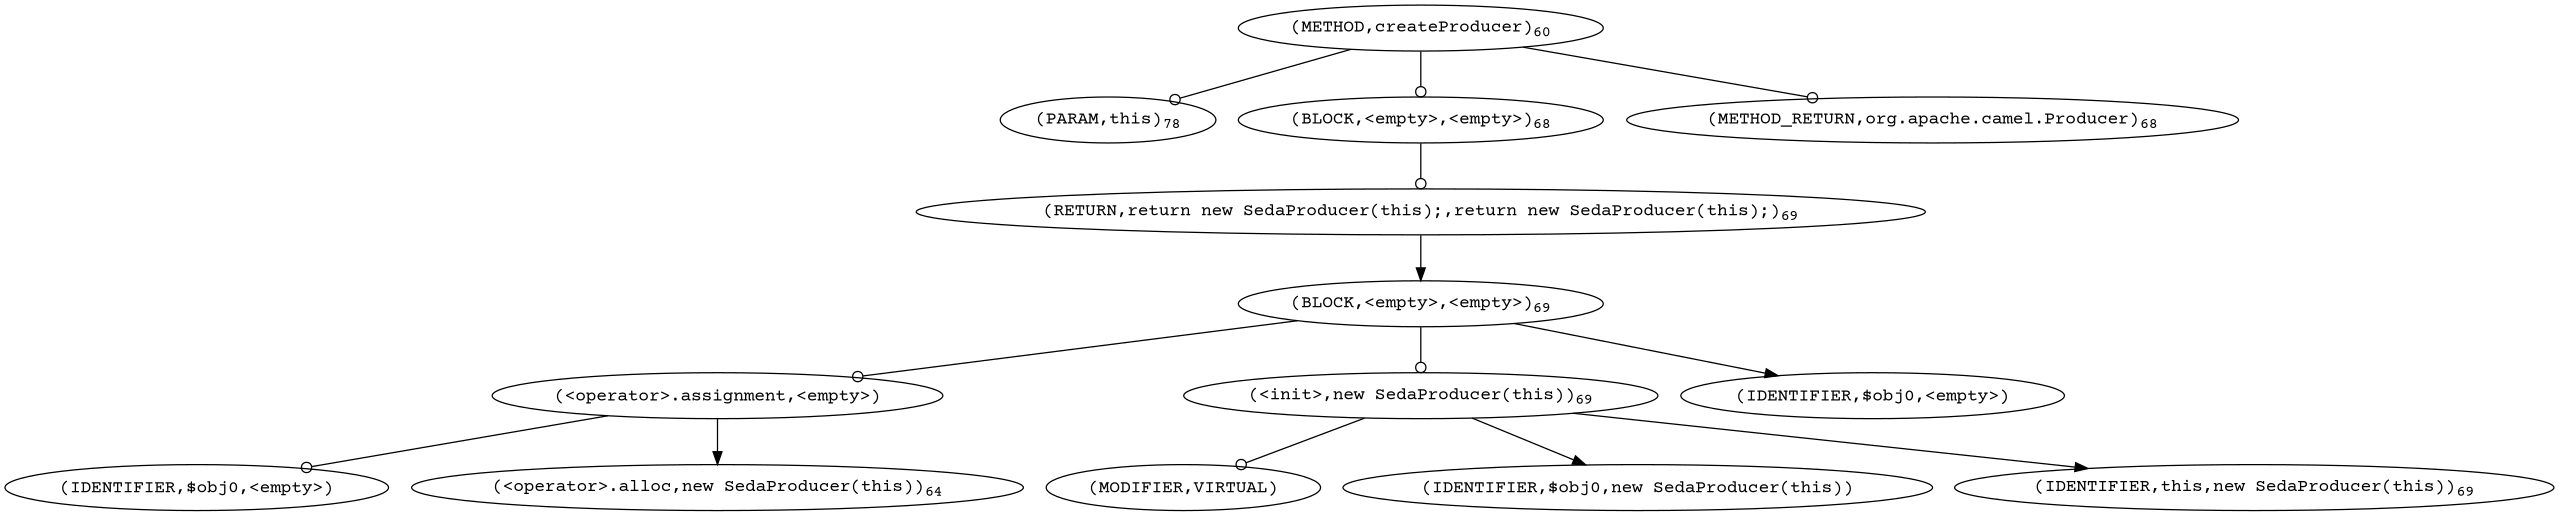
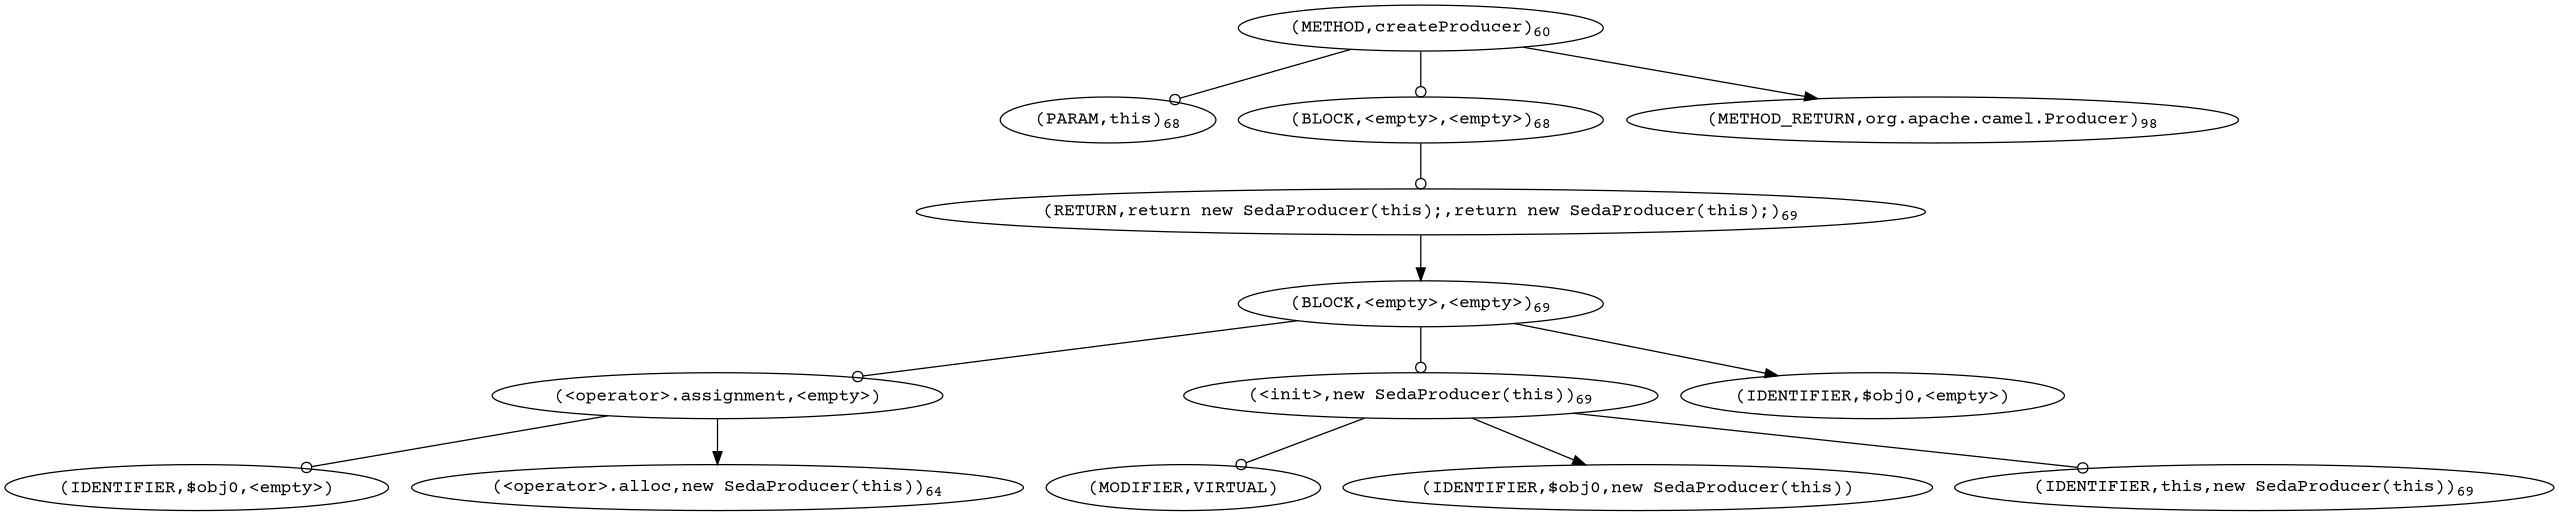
edge "(METHOD,createProducer)" -> "(METHOD_RETURN,org.apache.camel.Producer)": arrowhead odot -> normal
node "(PARAM,this)": text "78" -> "68"
node "(METHOD_RETURN,org.apache.camel.Producer)": text "68" -> "98"
edge "(<init>,new SedaProducer(this))" -> "(IDENTIFIER,this,new SedaProducer(this))": arrowhead normal -> odot
